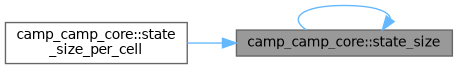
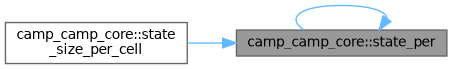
node "camp_camp_core::state_size": label "camp_camp_core::state_size" -> "camp_camp_core::state_per"
